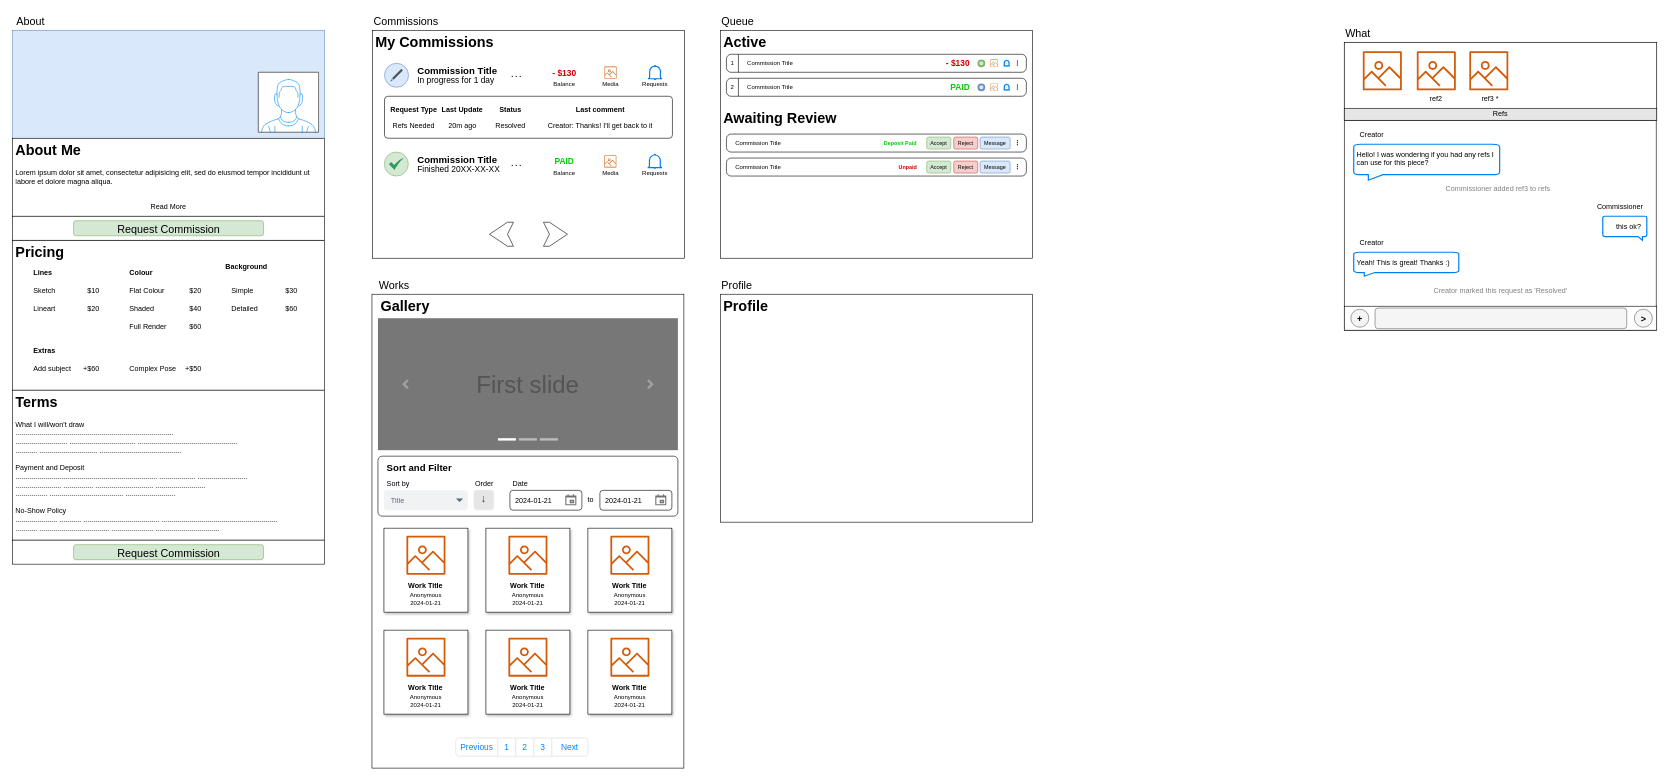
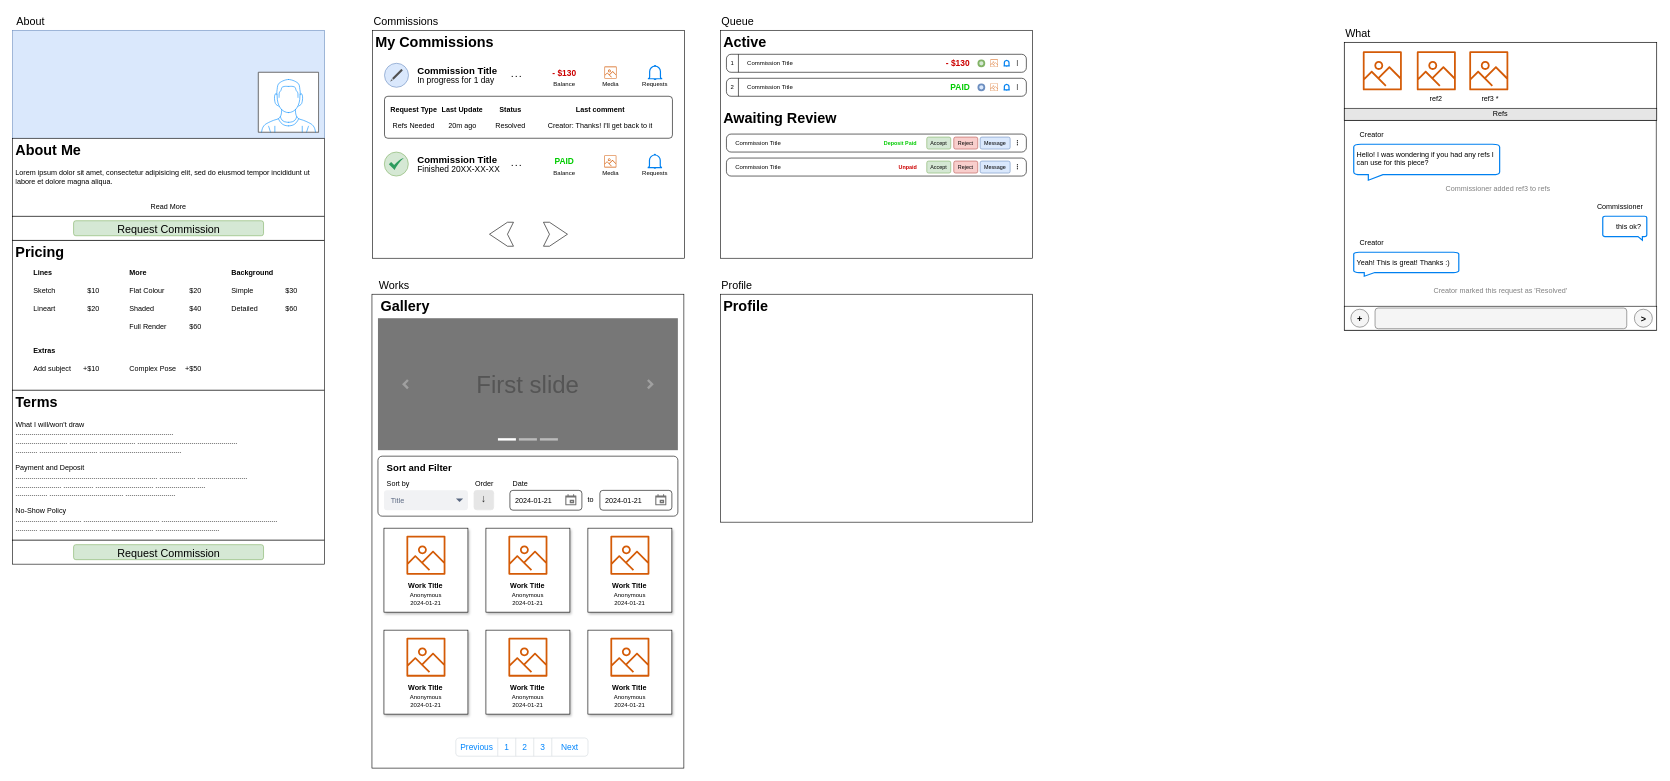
node "Background": moved (252, 267) -> (258, 273)
node "Colour": label "Colour" -> "More"
node "+$60": label "+$60" -> "+$10"
